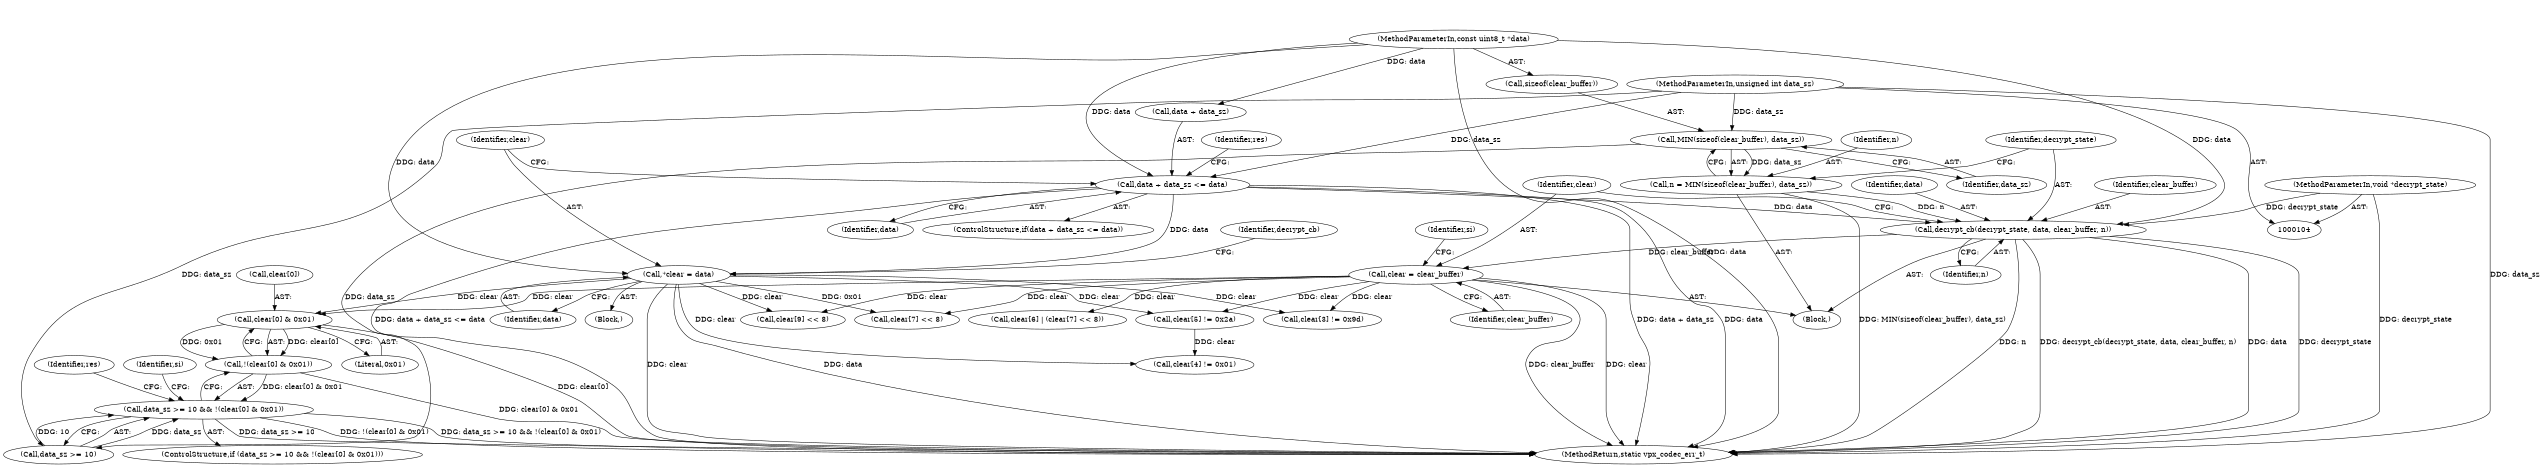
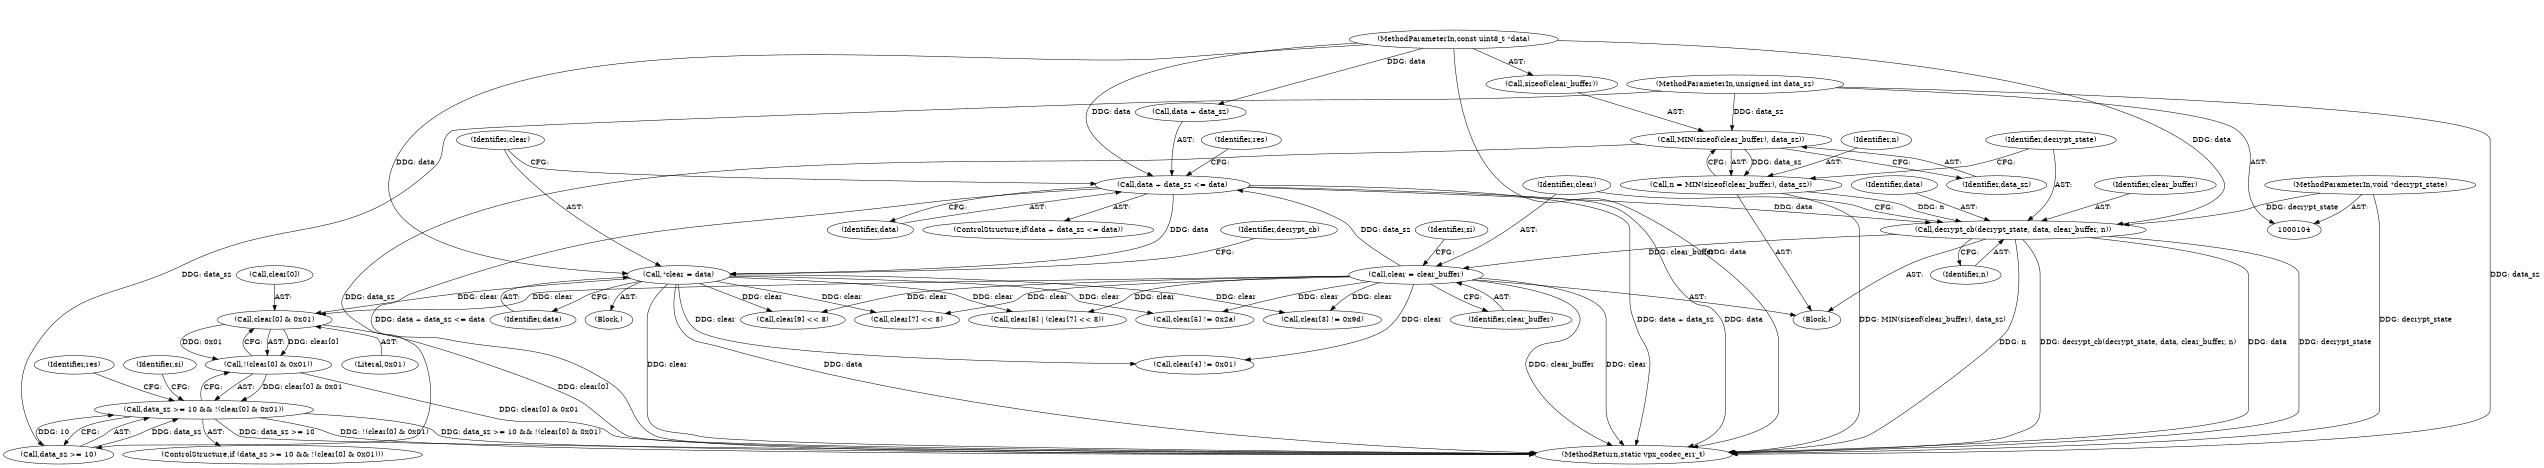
edge "(MethodParameterIn,unsigned int data_sz)" -> "(Call,data + data_sz <= data)": now "(Call,clear = clear_buffer)" -> "(Call,data + data_sz <= data)"
edge "(Call,*clear = data)" -> "(Call,clear[6] | (clear[7] << 8))": added, label "DDG: clear"
edge "(Call,*clear = data)" -> "(Call,clear[7] << 8)": label "DDG: 0x01" -> "DDG: clear"
edge "(Call,clear[0] & 0x01)" -> "(Literal,0x01)": removed, label "CFG:"
edge "(Call,clear[5] != 0x2a)" -> "(Call,clear[4] != 0x01)": now "(Call,clear = clear_buffer)" -> "(Call,clear[4] != 0x01)"
